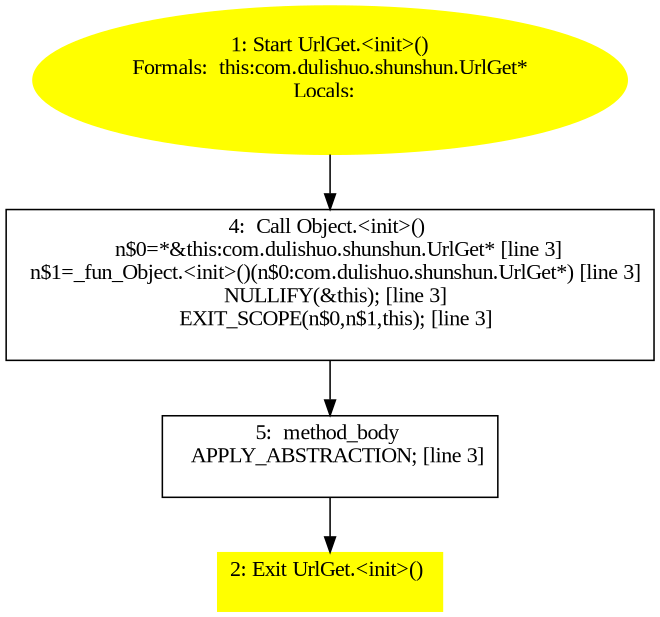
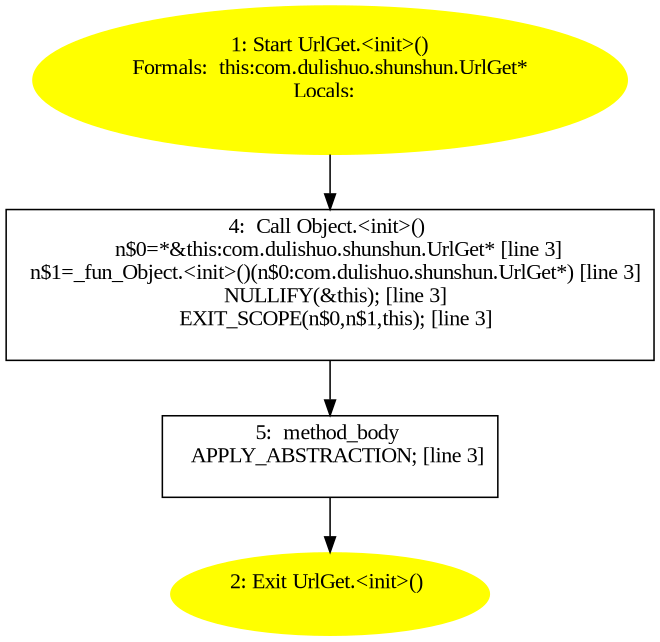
node "2: Exit UrlGet.<init>()": shape box -> ellipse
